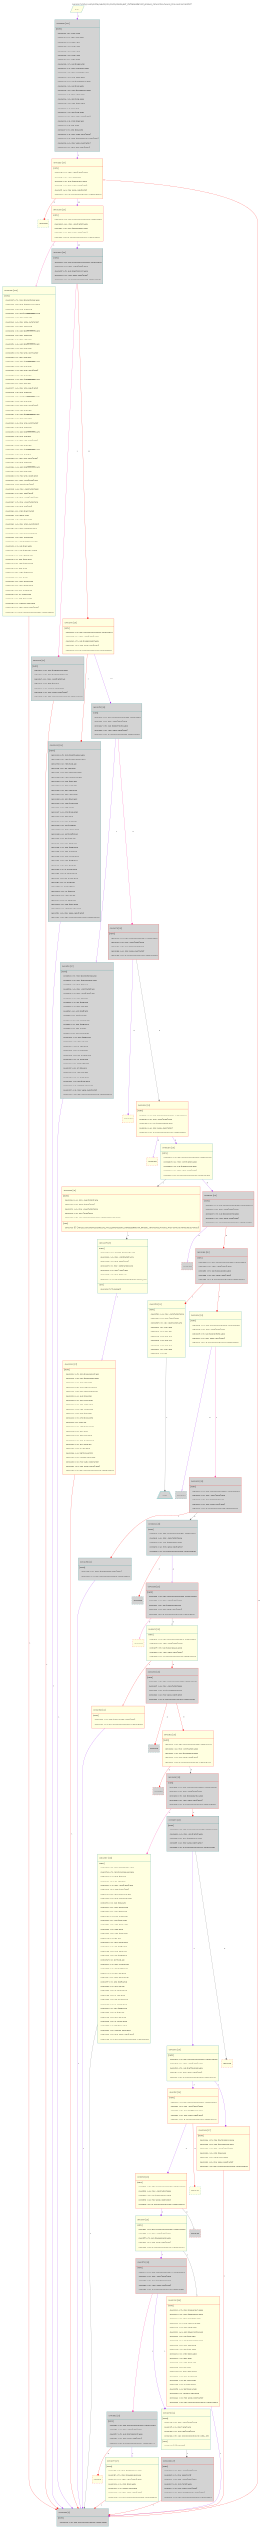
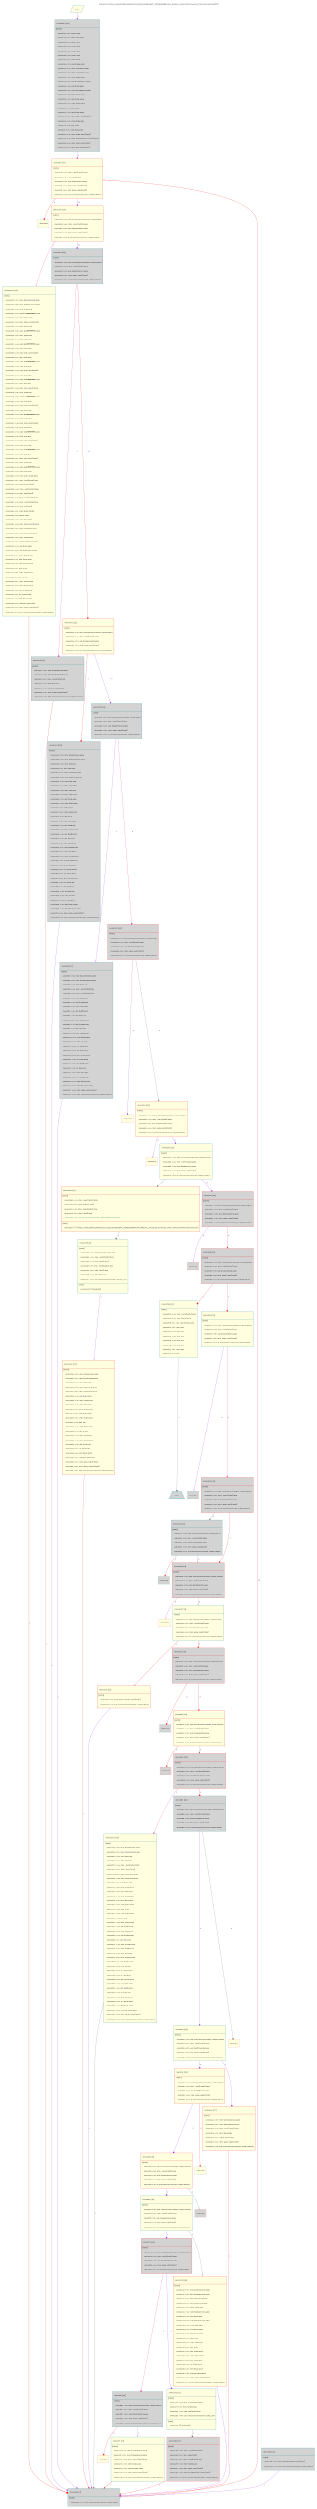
edge "0x401e20 [28]" -> "0x4022fb [12]": now "0x401e20 [28]" -> "0x401e58 [28]"
